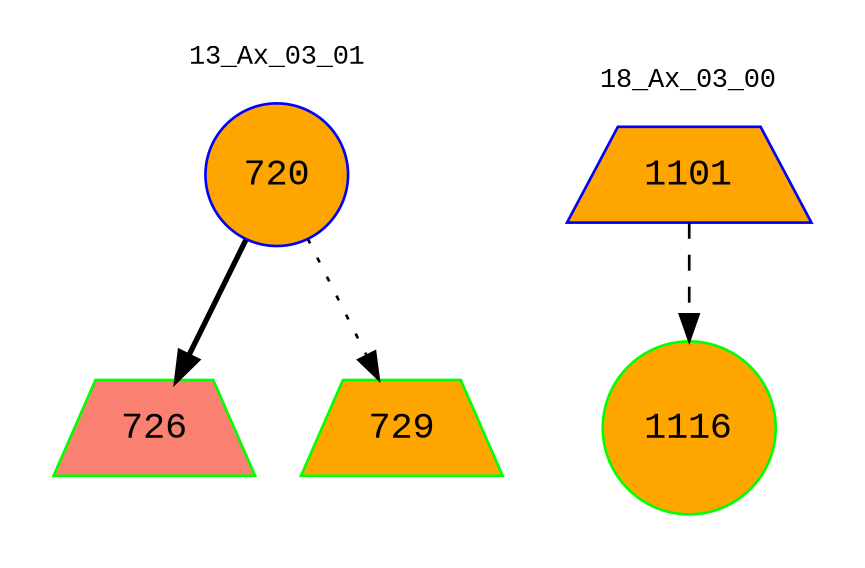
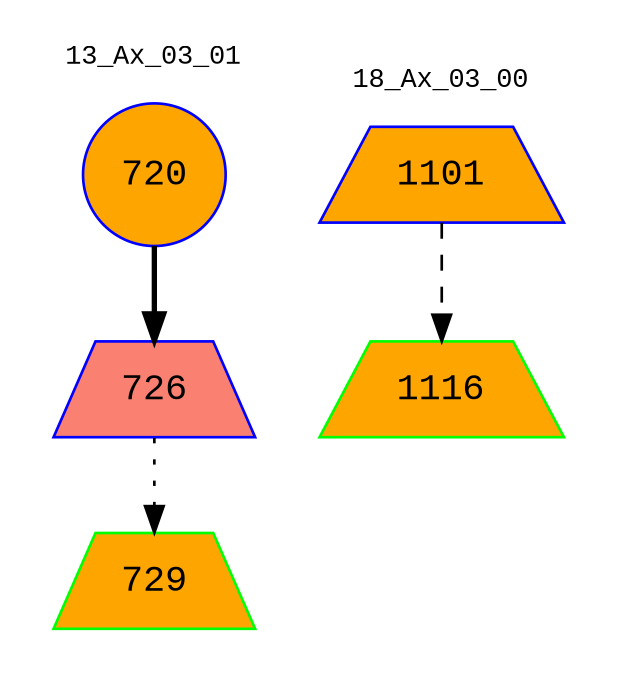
edge "720" -> "729": now "726" -> "729"
node "726": color green -> blue
node "1116": shape circle -> trapezium
